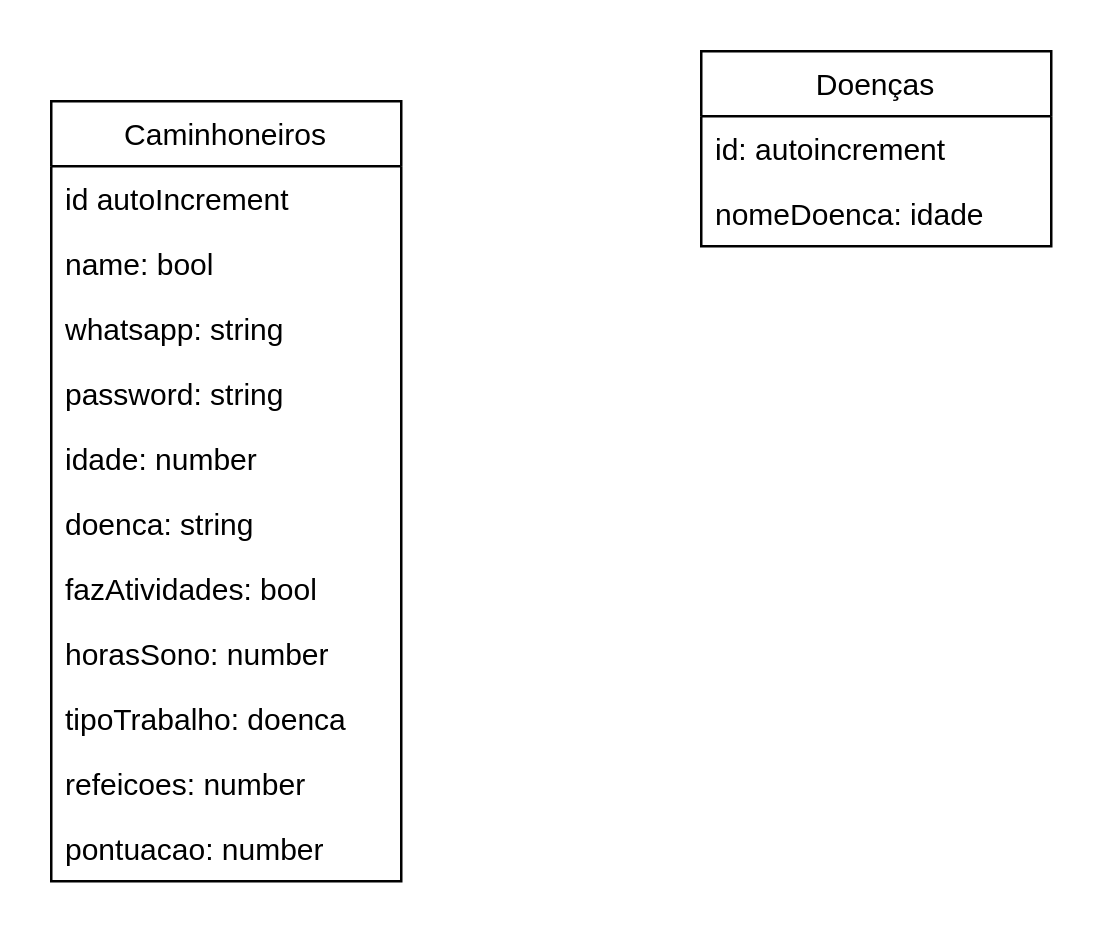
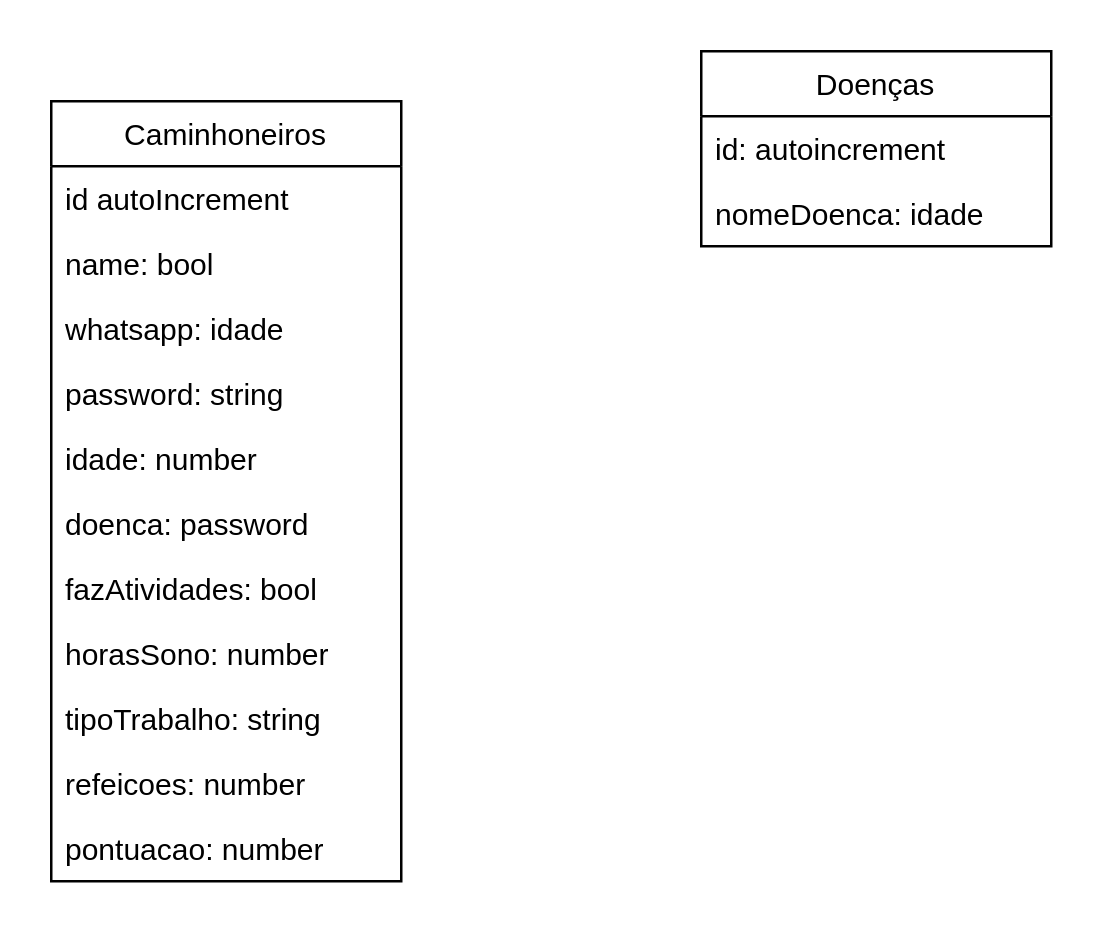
node "whatsapp: string": label "whatsapp: string" -> "whatsapp: idade"
node "doenca: string": label "doenca: string" -> "doenca: password"
node "tipoTrabalho: doenca": label "tipoTrabalho: doenca" -> "tipoTrabalho: string"
